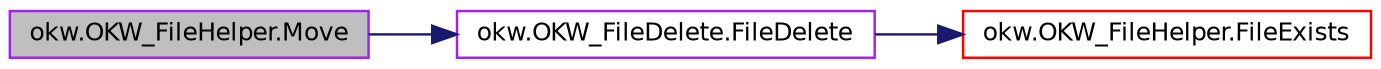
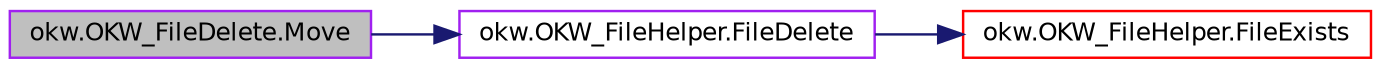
node "okw.OKW_FileHelper.Move": label "okw.OKW_FileHelper.Move" -> "okw.OKW_FileDelete.Move"
node "okw.OKW_FileDelete.FileDelete": label "okw.OKW_FileDelete.FileDelete" -> "okw.OKW_FileHelper.FileDelete"
